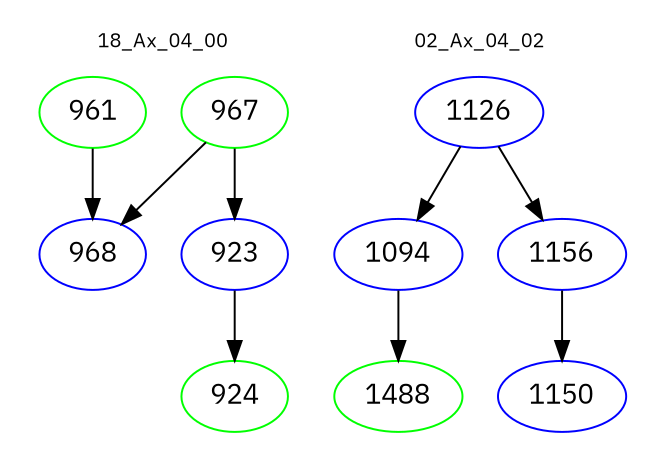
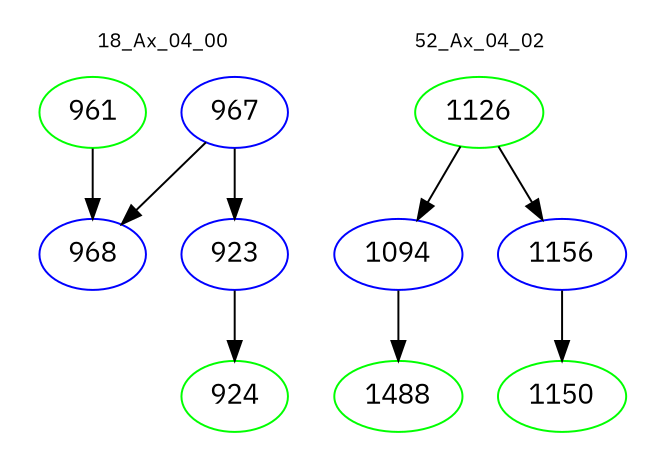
cluster "02_Ax_04_02": label "02_Ax_04_02" -> "52_Ax_04_02"
node "967": color green -> blue
node "1126": color blue -> green
node "1150": color blue -> green
